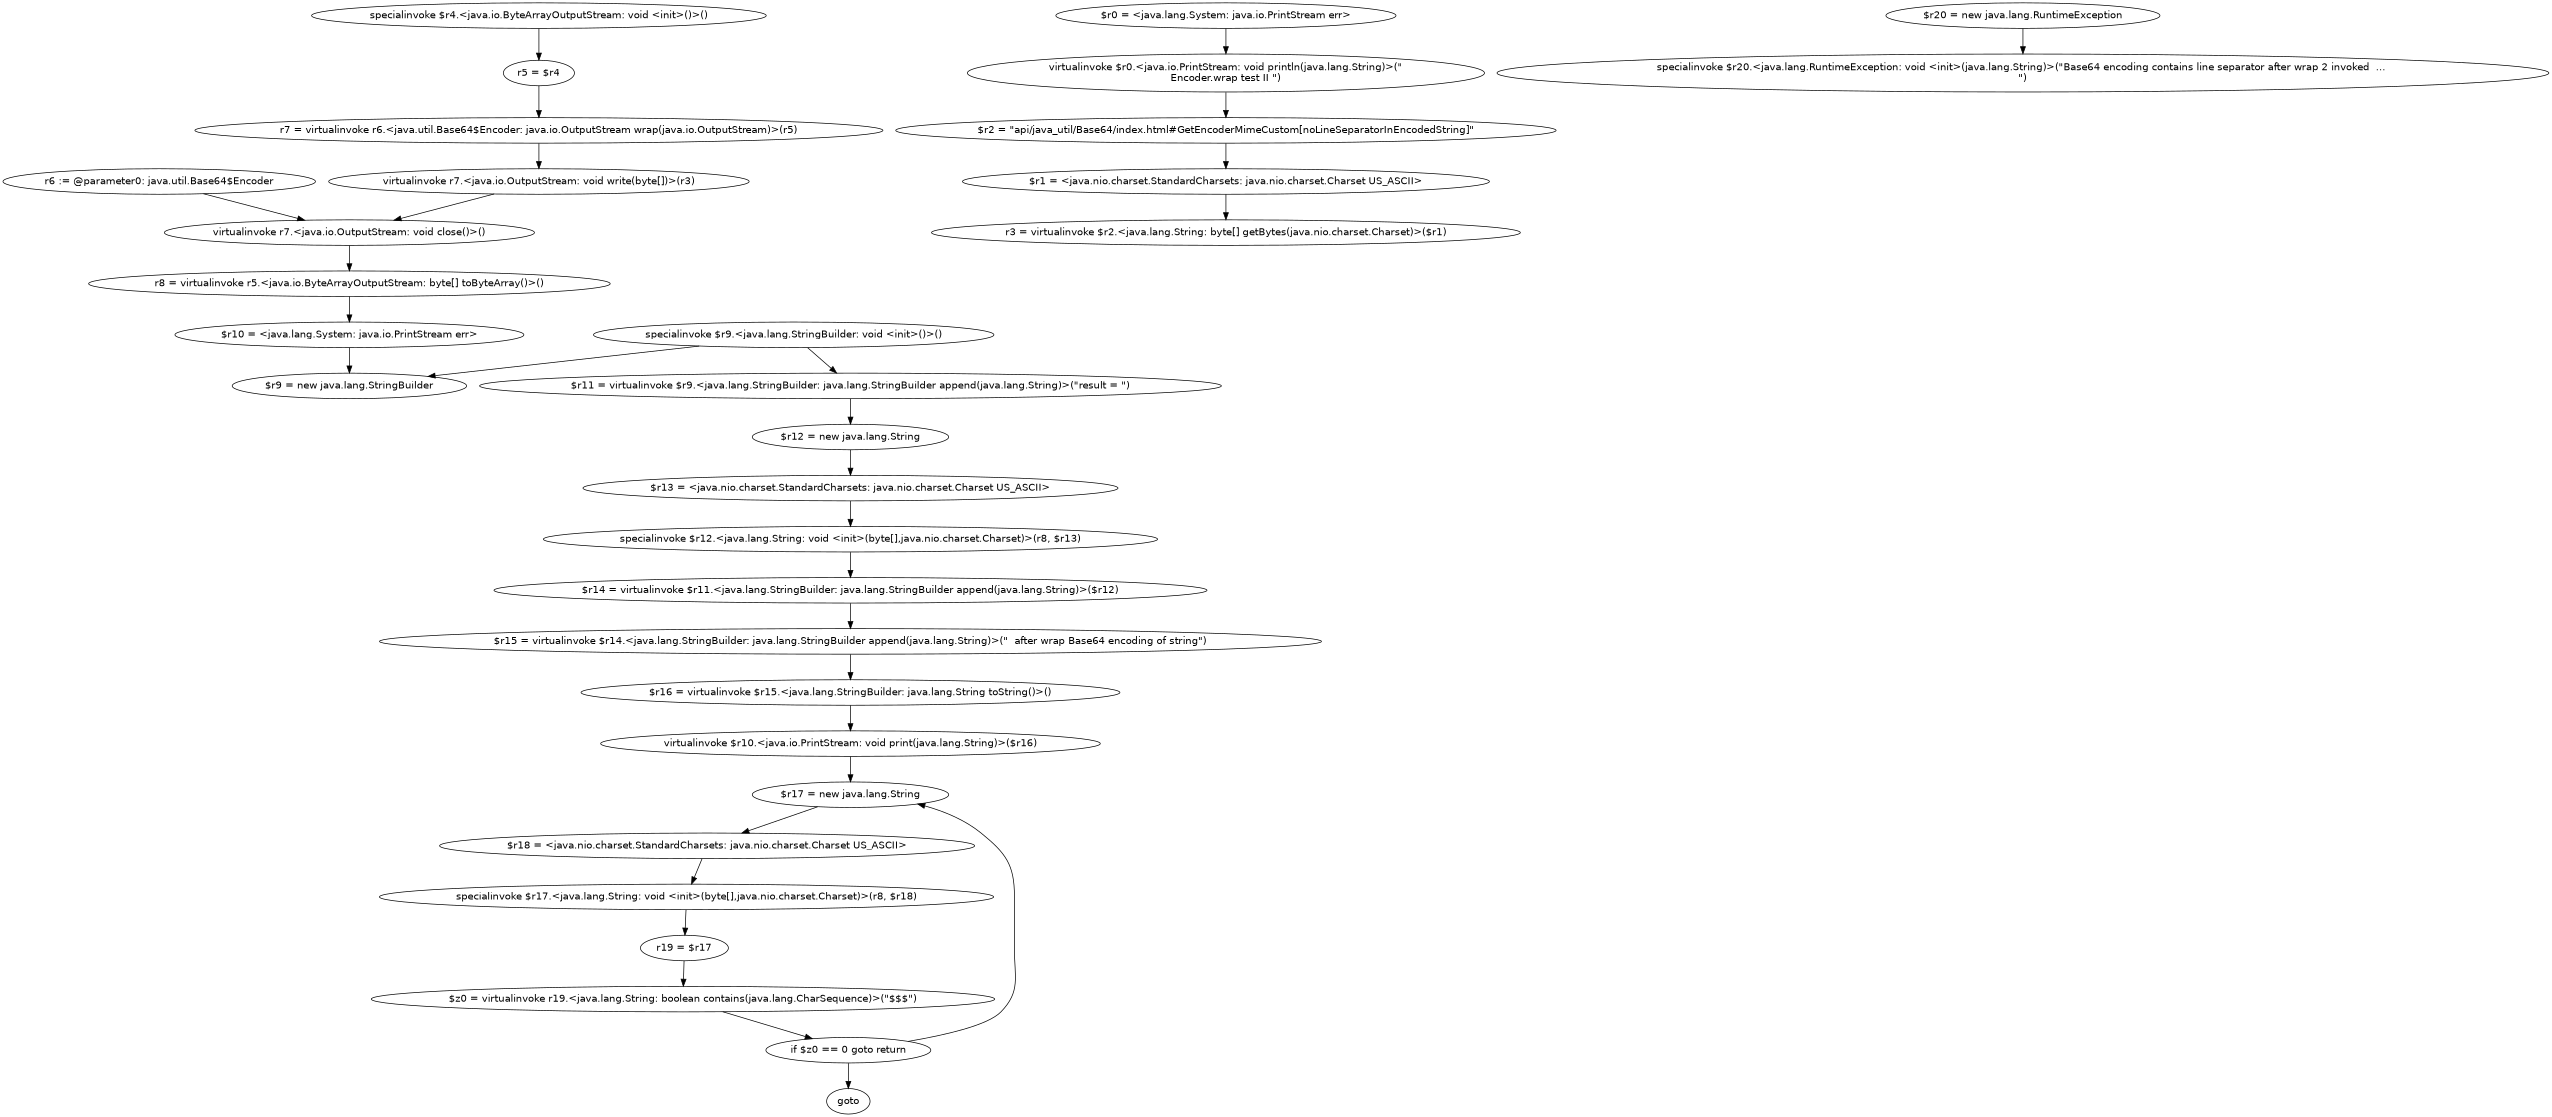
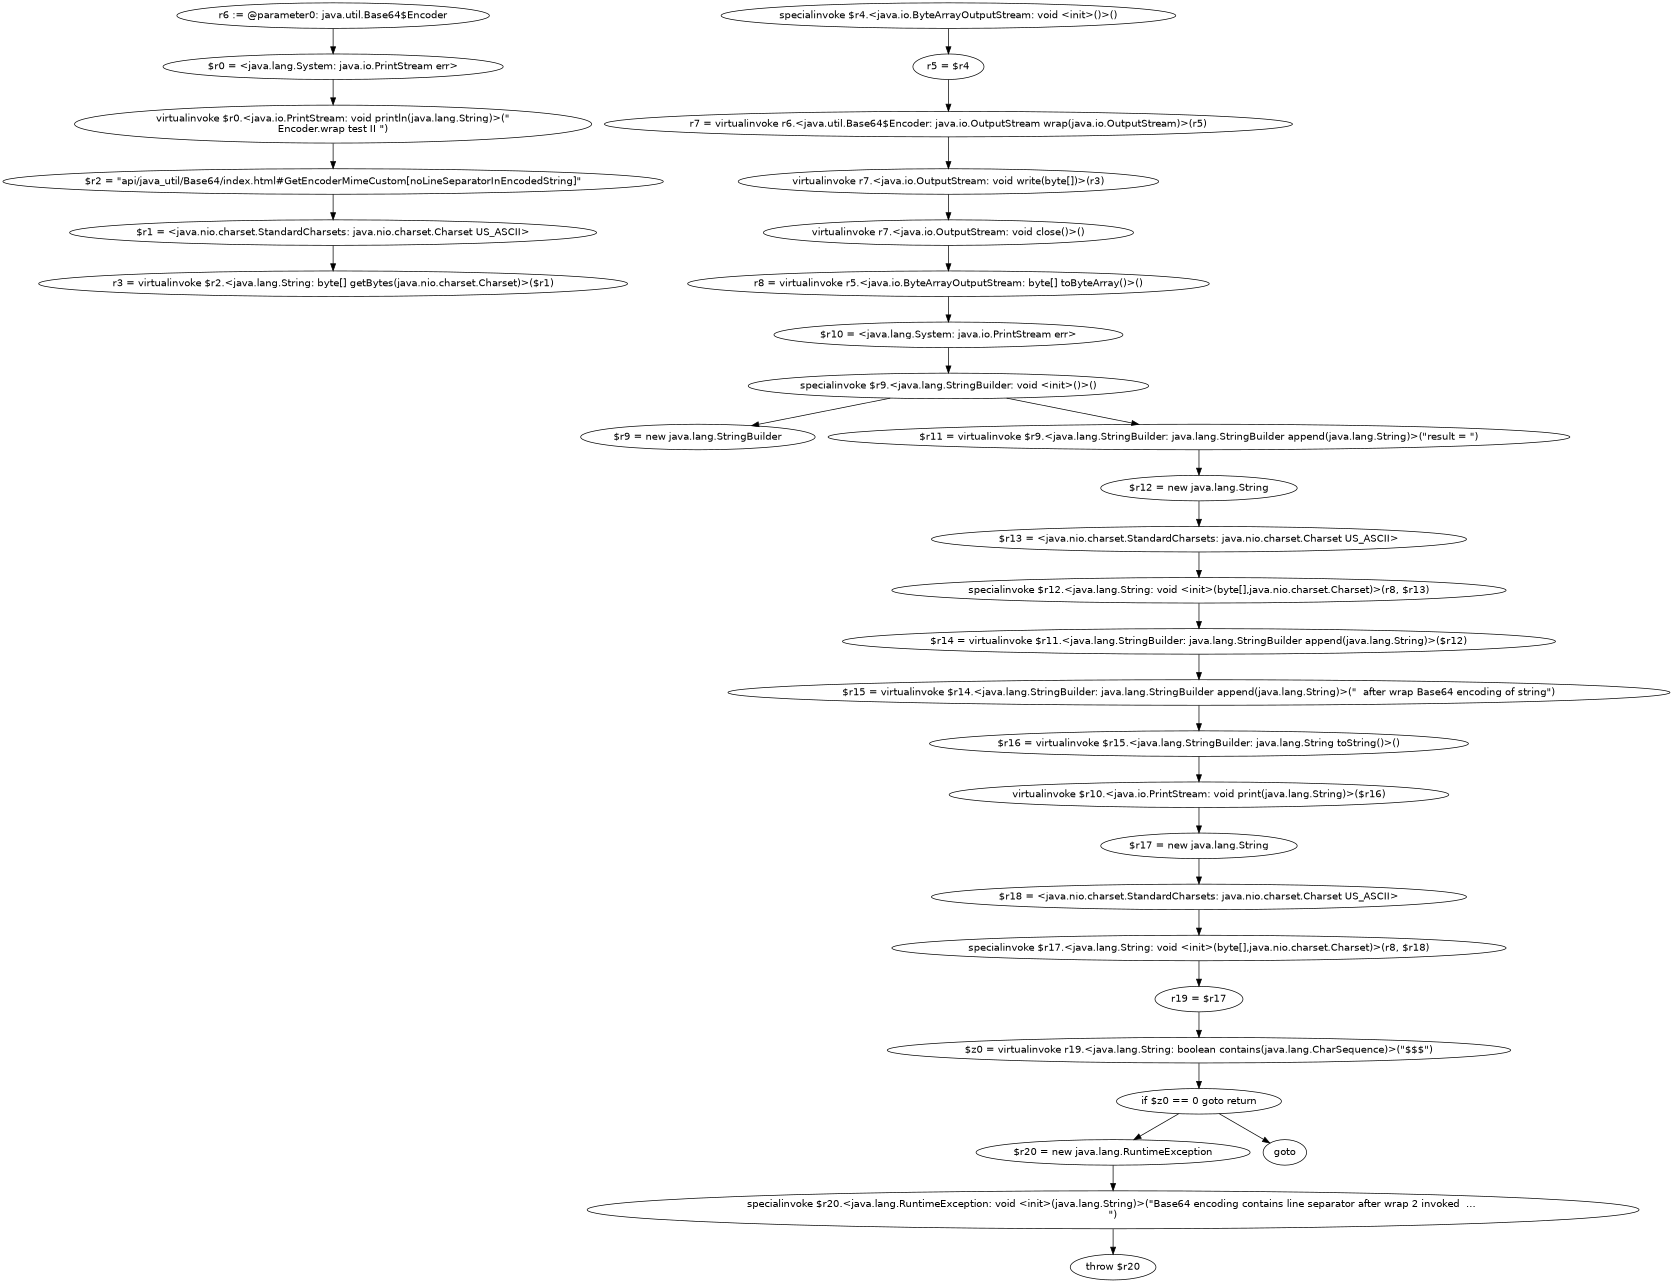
edge "r6 := @parameter0: java.util.Base64$Encoder" -> "virtualinvoke r7.<java.io.OutputStream: void close()>()": now "r6 := @parameter0: java.util.Base64$Encoder" -> "$r0 = <java.lang.System: java.io.PrintStream err>"
edge "$r10 = <java.lang.System: java.io.PrintStream err>" -> "$r9 = new java.lang.StringBuilder": now "$r10 = <java.lang.System: java.io.PrintStream err>" -> "specialinvoke $r9.<java.lang.StringBuilder: void <init>()>()"
edge "if $z0 == 0 goto return" -> "$r17 = new java.lang.String": now "if $z0 == 0 goto return" -> "$r20 = new java.lang.RuntimeException"
node "throw $r20": added
